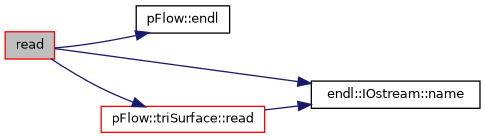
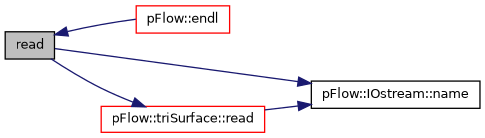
node "pFlow::endl": color black -> red
edge "read" -> "pFlow::endl": reversed
node "read": color red -> black
node "endl::IOstream::name": label "endl::IOstream::name" -> "pFlow::IOstream::name"
